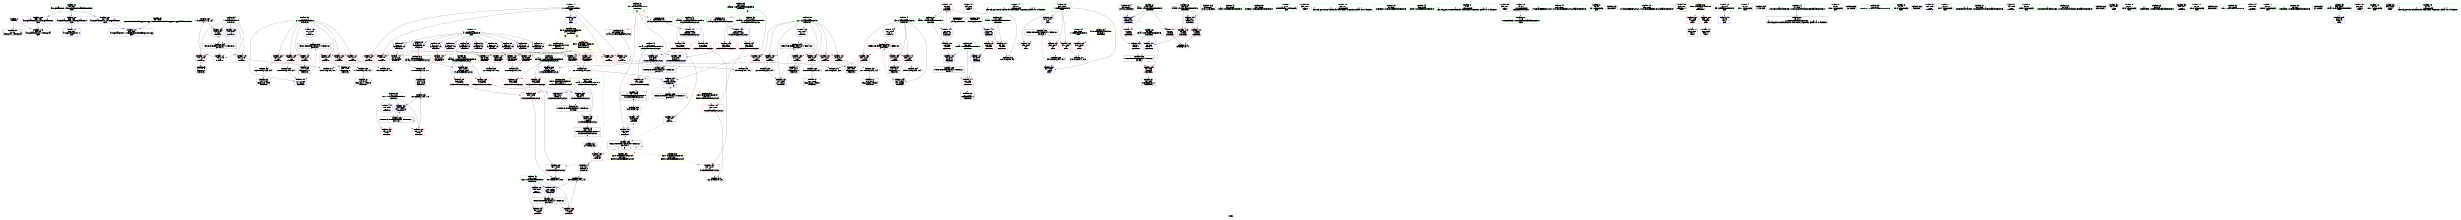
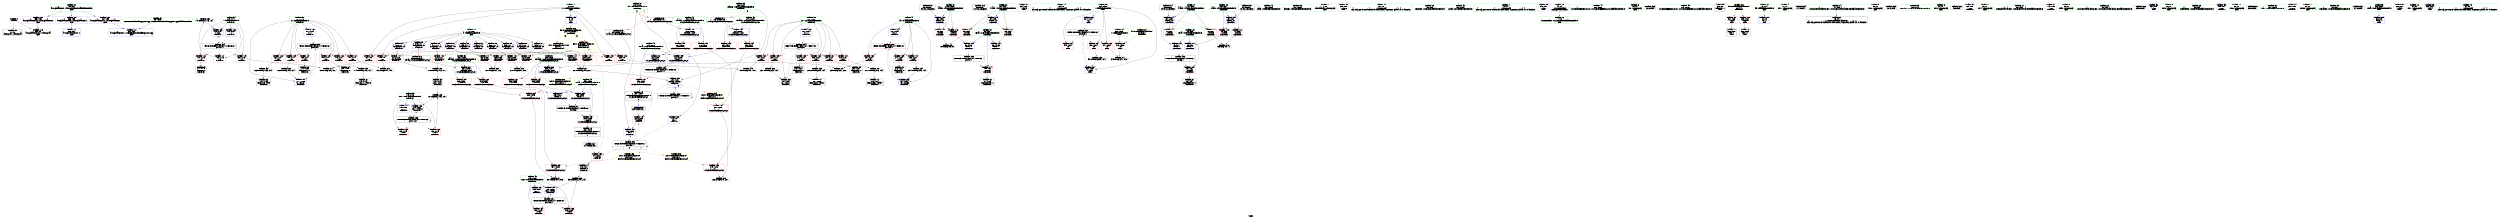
edge "NodeID: 115" -> "NodeID: 31": reversed
